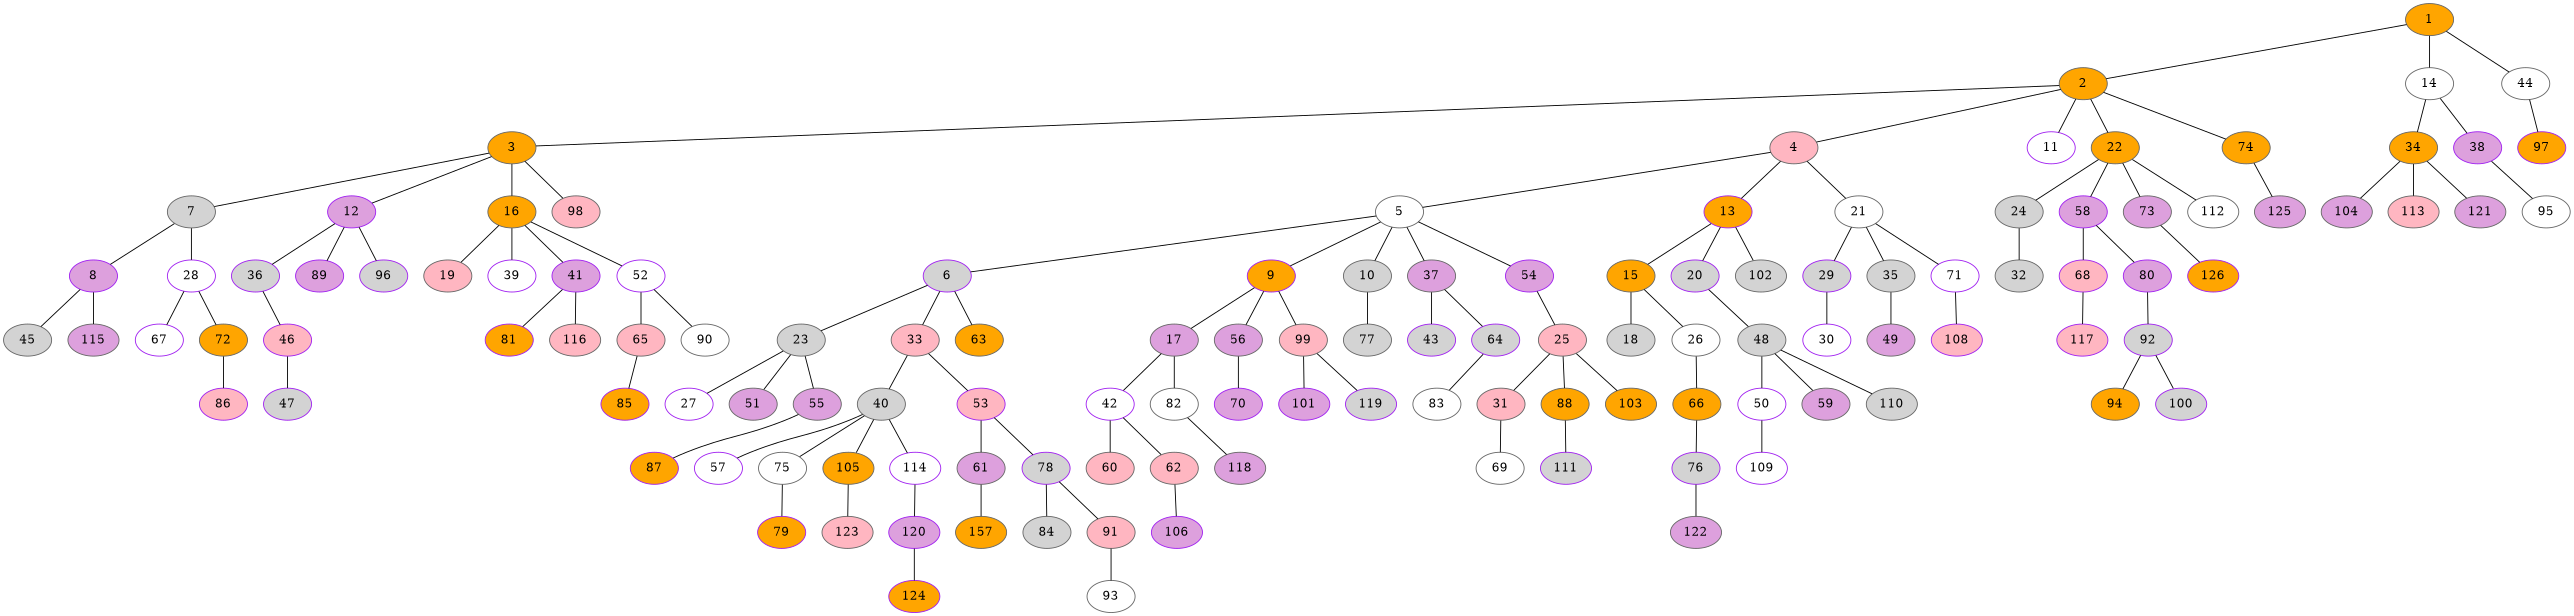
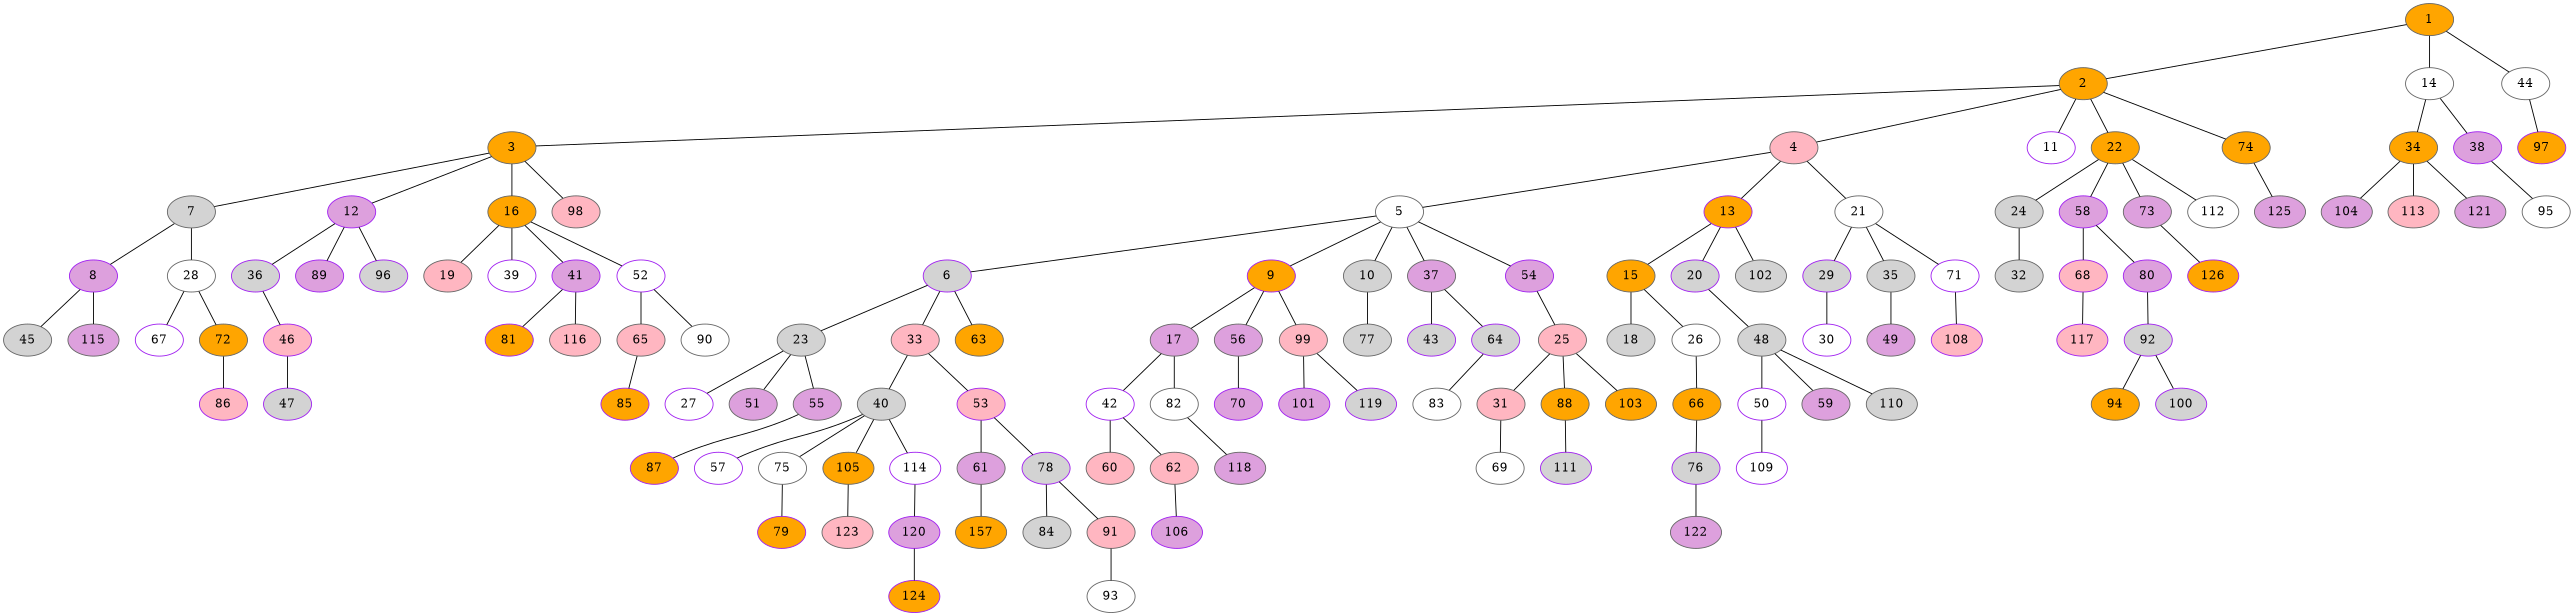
node "28": color purple -> gray40
